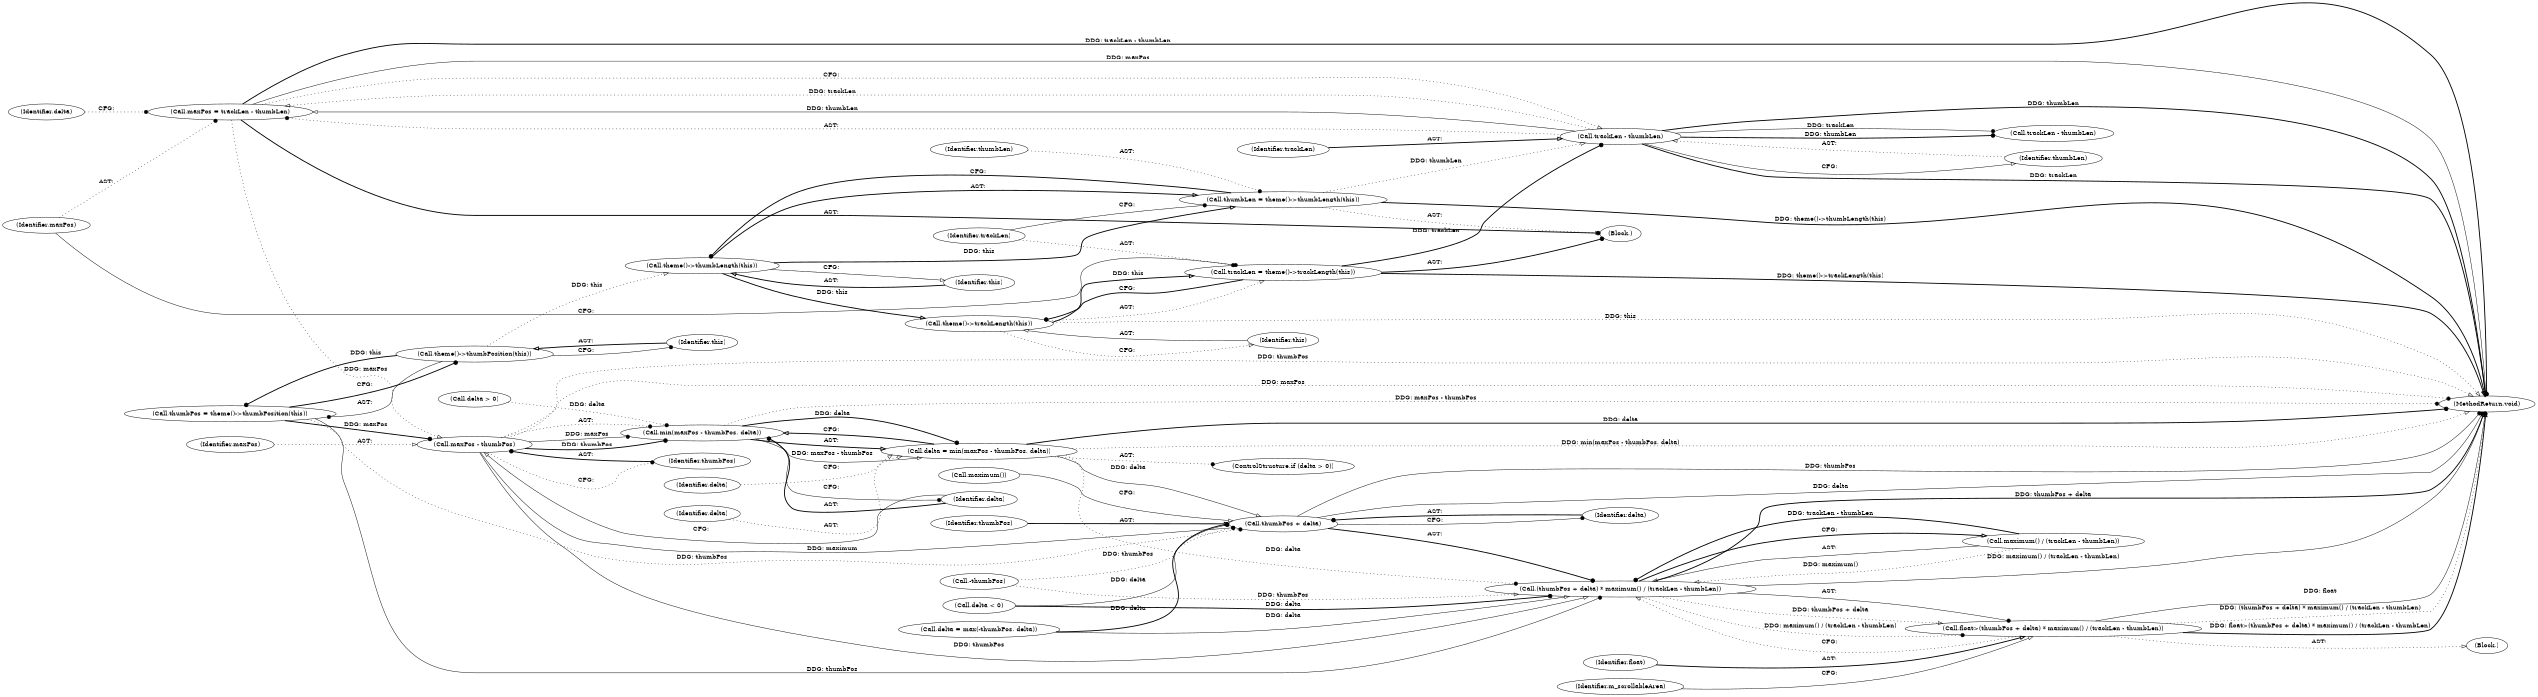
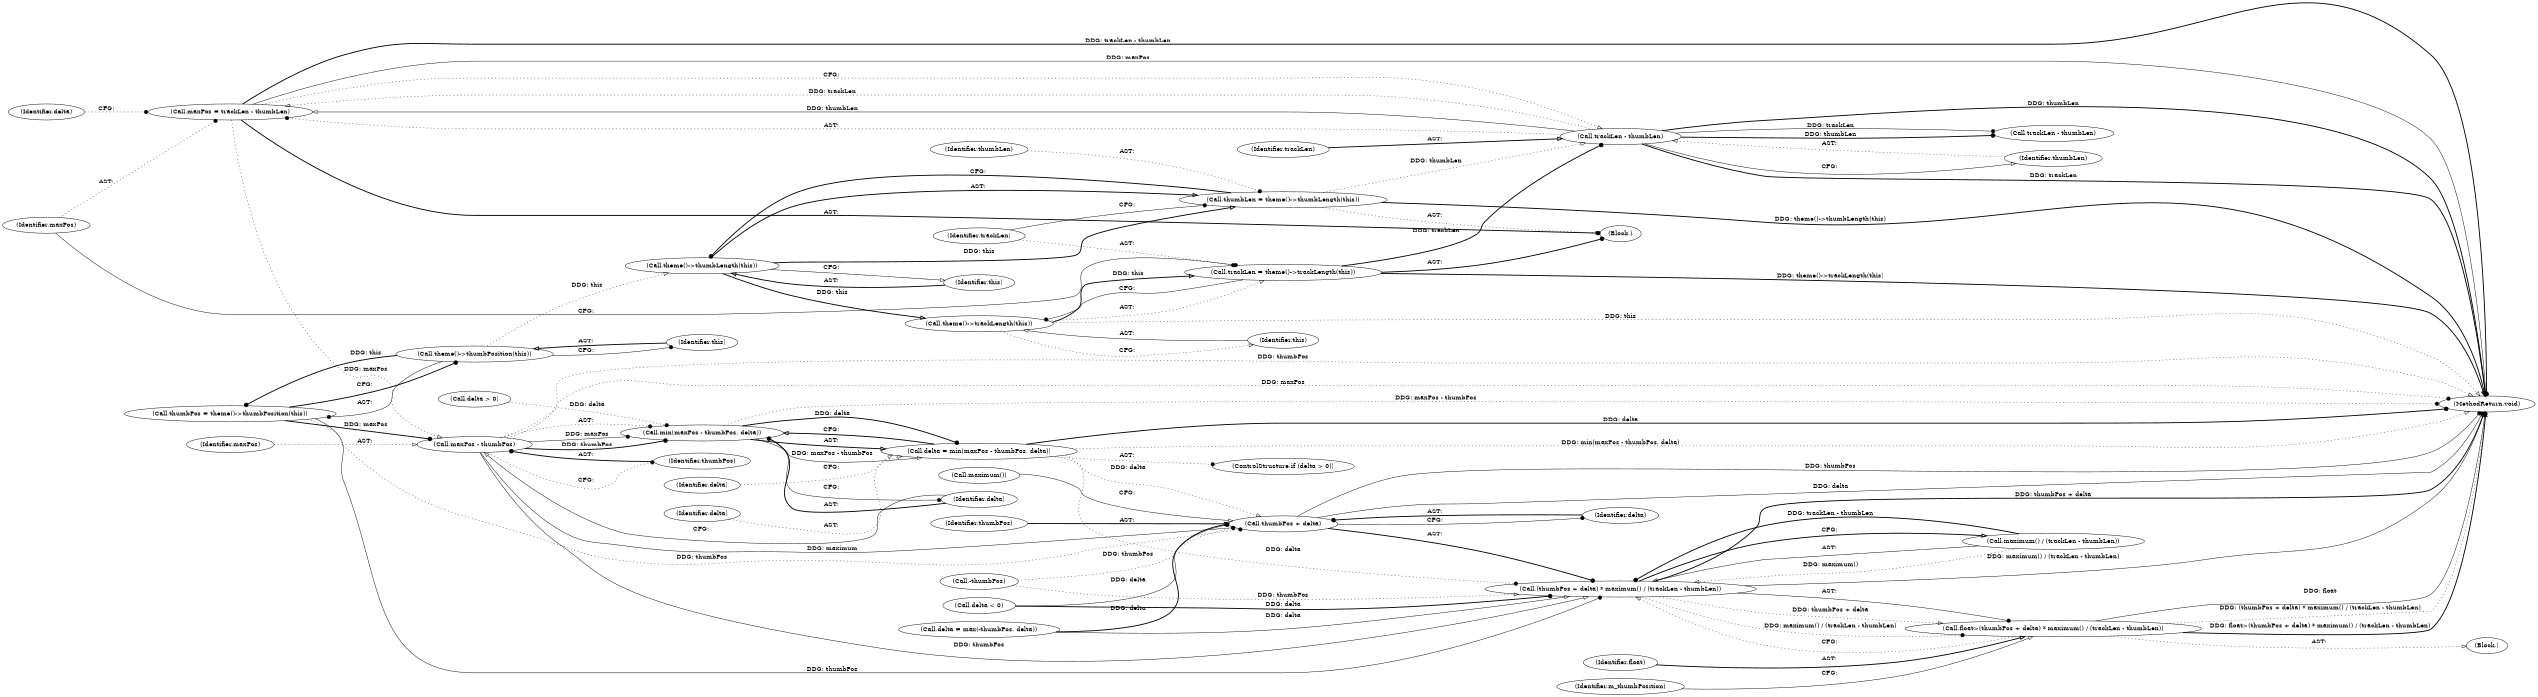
edge "(Call,trackLen = theme()->trackLength(this))" -> "(Call,theme()->trackLength(this))": style bold -> solid
edge "(Call,delta = min(maxPos - thumbPos, delta))" -> "(Call,thumbPos + delta)": style solid -> dotted
node "(Identifier,m_scrollableArea)": label "(Identifier,m_scrollableArea)" -> "(Identifier,m_thumbPosition)"
